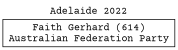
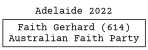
node "Faith Gerhard (614) Australian Federation Party": label "Faith Gerhard (614) Australian Federation Party" -> "Faith Gerhard (614) Australian Faith Party"
